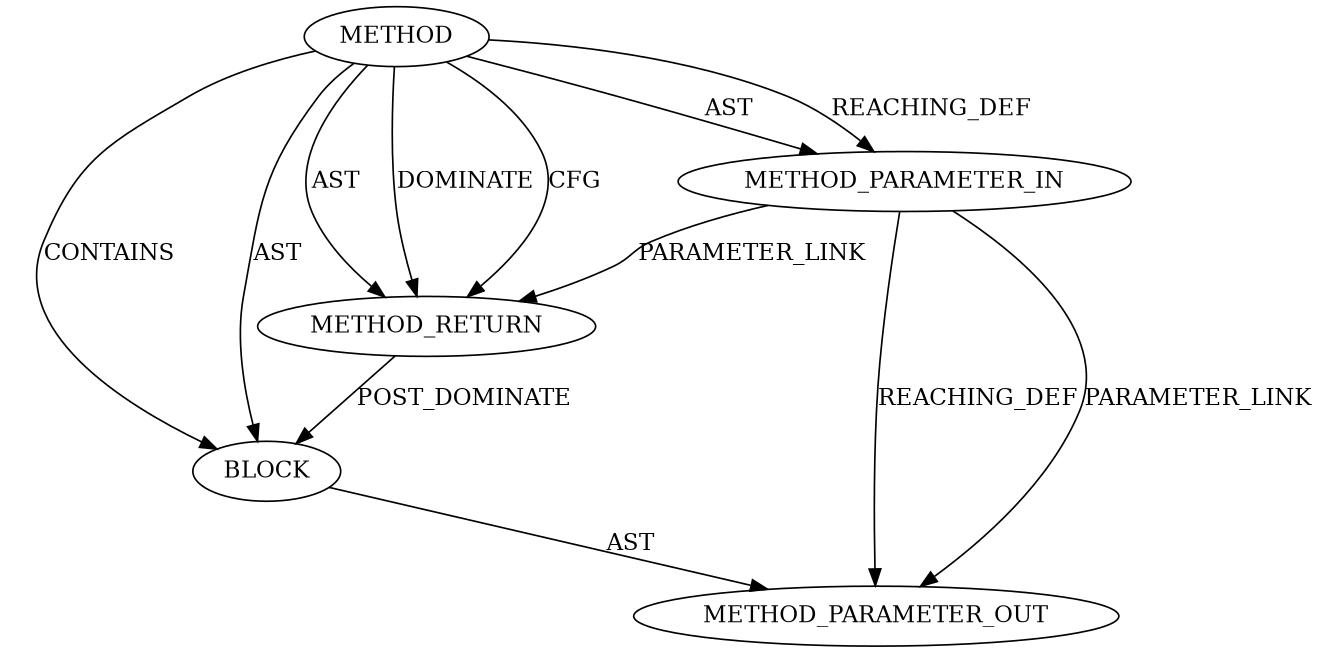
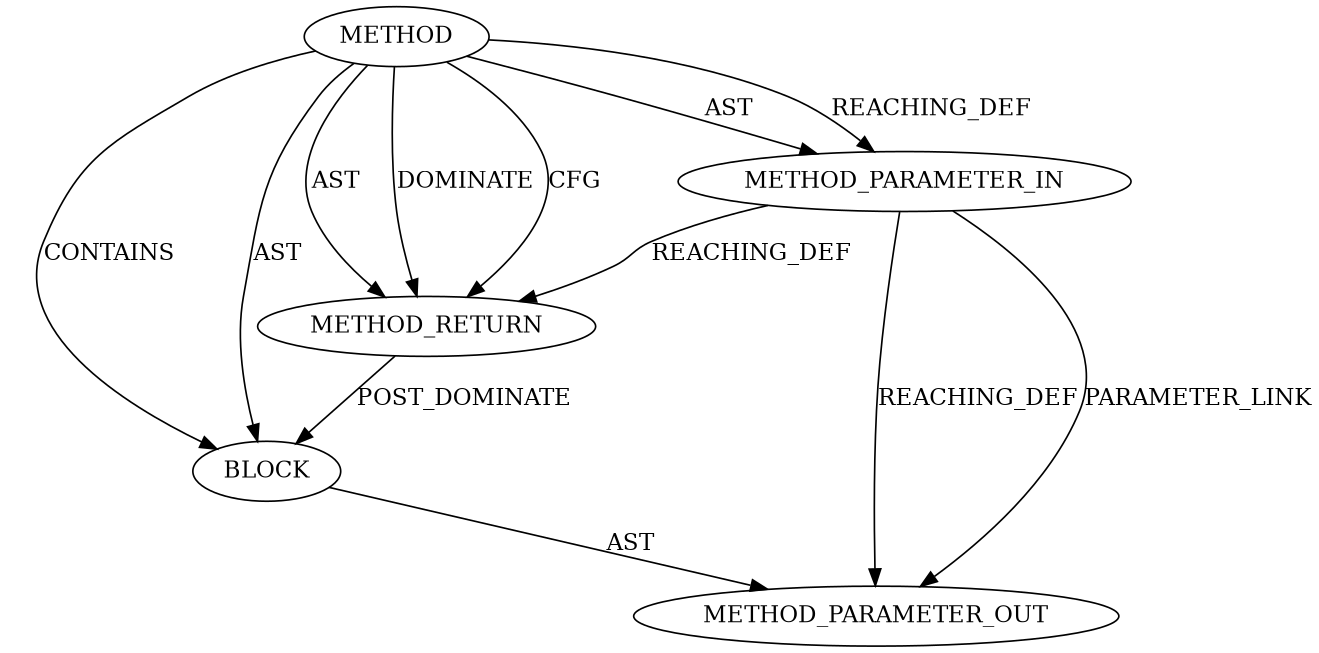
edge "METHOD_PARAMETER_IN" -> "METHOD_RETURN": label "PARAMETER_LINK" -> "REACHING_DEF"
